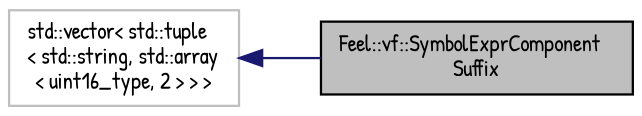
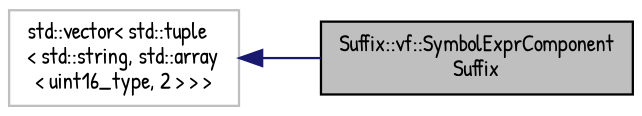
node "Feel::vf::SymbolExprComponent Suffix": label "Feel::vf::SymbolExprComponent Suffix" -> "Suffix::vf::SymbolExprComponent Suffix"
